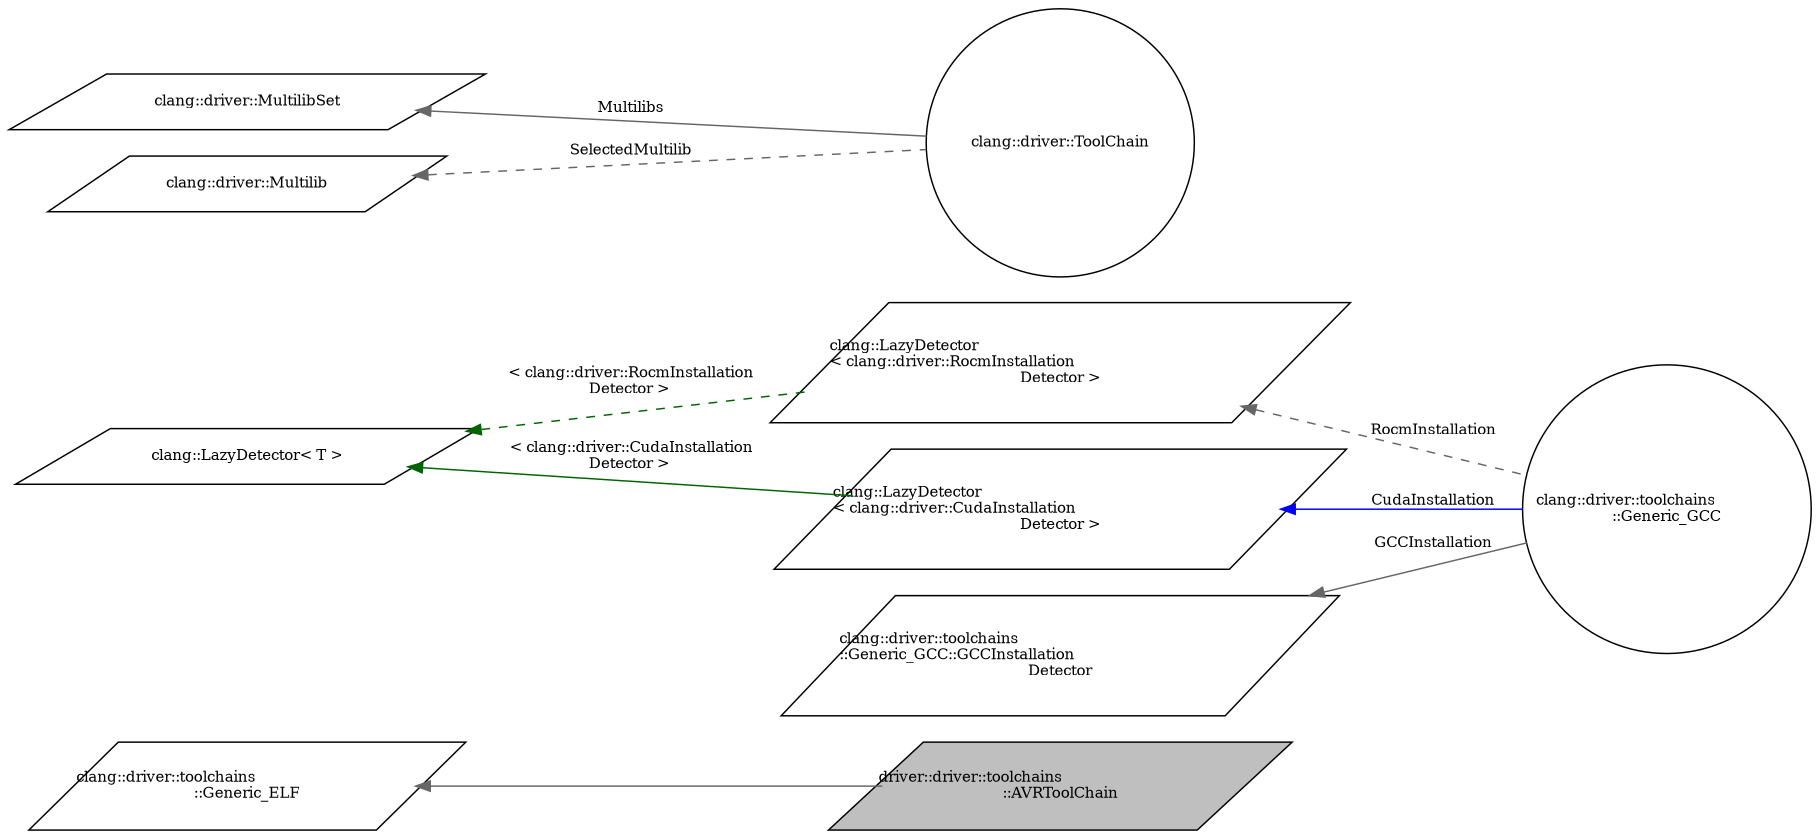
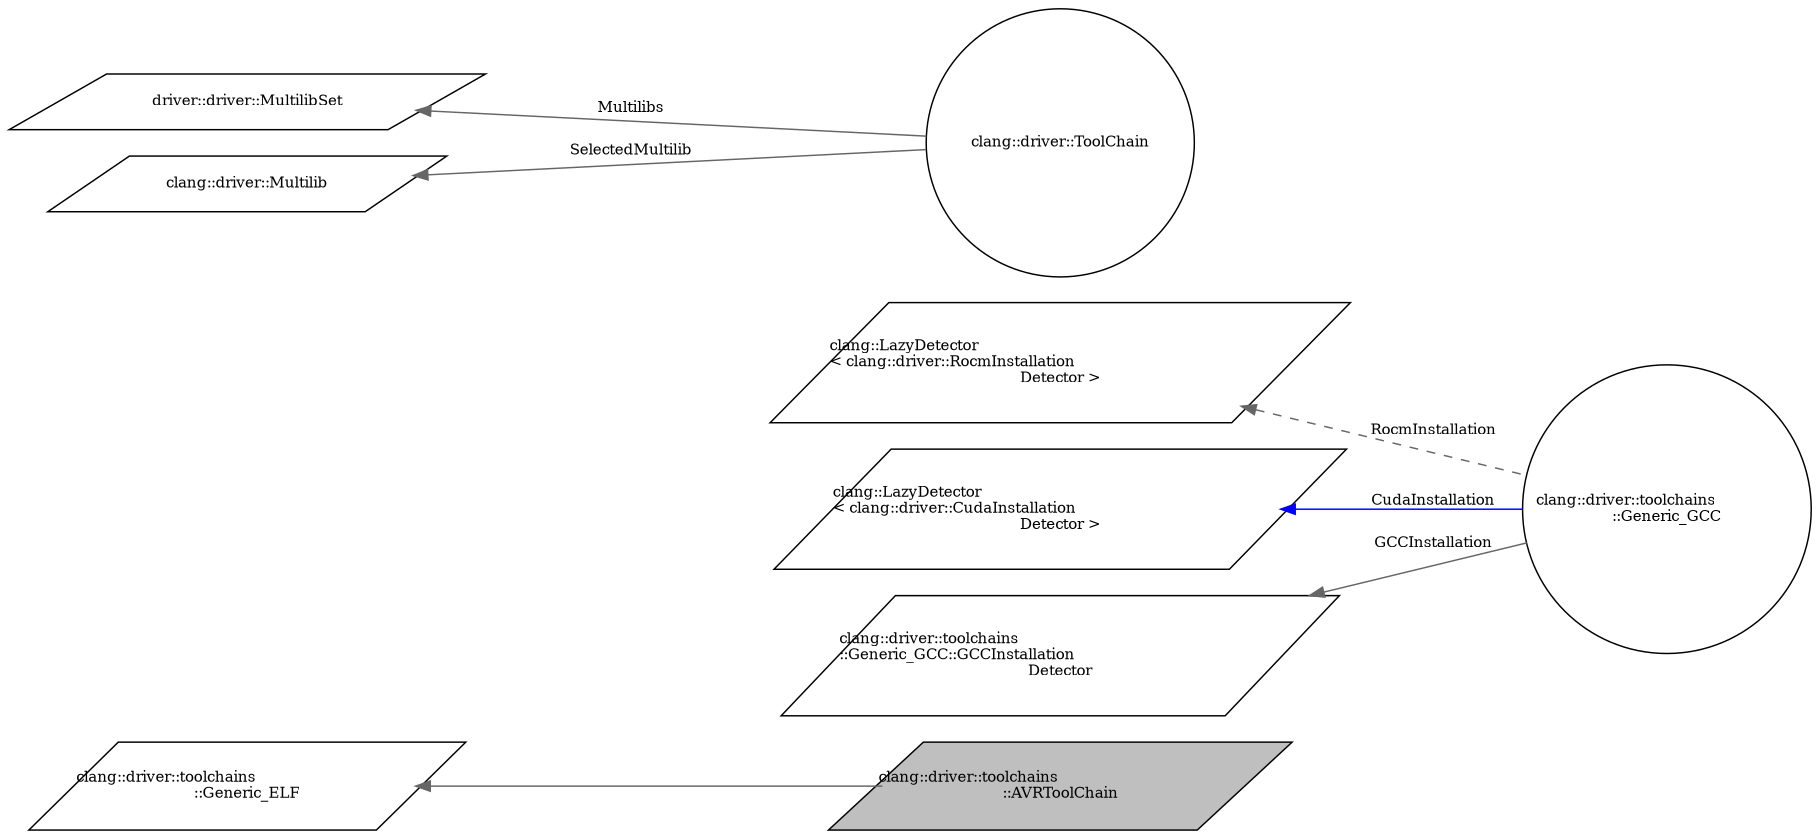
node "clang::driver::MultilibSet": label "clang::driver::MultilibSet" -> "driver::driver::MultilibSet"
edge "clang::driver::ToolChain" -> "clang::driver::Multilib": style dashed -> solid
node "clang::LazyDetector< T >": removed
node "driver::driver::toolchains ::AVRToolChain": label "driver::driver::toolchains ::AVRToolChain" -> "clang::driver::toolchains ::AVRToolChain"
